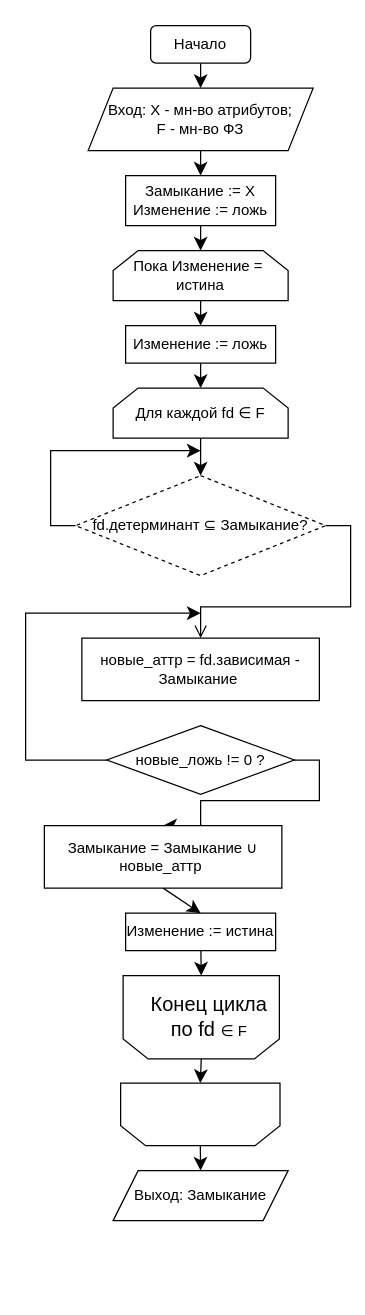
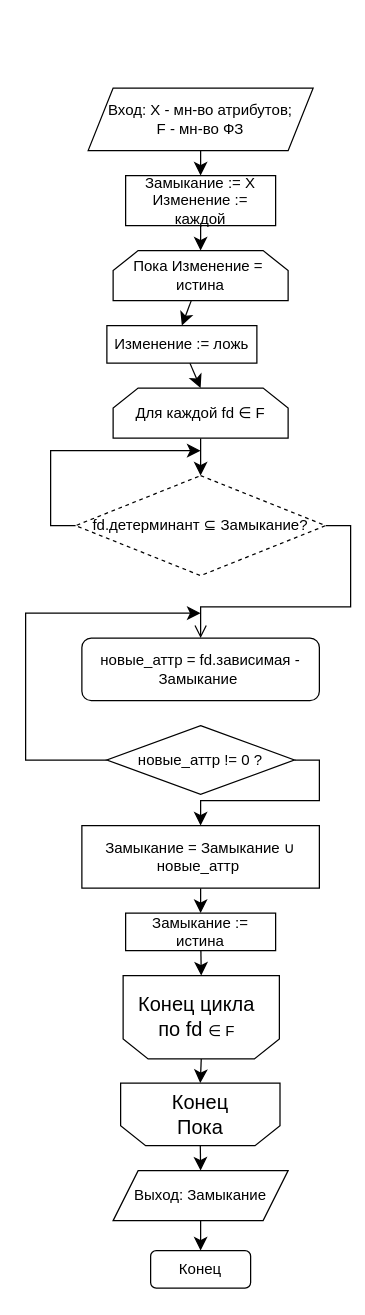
node "Начало": removed
edge "Начало" -> "Вход: X - мн-во атрибутов; F - мн-во ФЗ": removed
node "Замыкание := X Изменение := ложь": label "Замыкание := X Изменение := ложь" -> "Замыкание := X Изменение := каждой"
node "Изменение := ложь": moved (201, 344) -> (182, 344)
node "новые_аттр = fd.зависимая - Замыкание": shape rectangle -> rounded rectangle
node "новые_ложь != 0 ?": label "новые_ложь != 0 ?" -> "новые_аттр != 0 ?"
node "Замыкание = Замыкание ∪ новые_аттр": moved (163, 857) -> (201, 857)
node "Изменение := истина": label "Изменение := истина" -> "Замыкание := истина"
node "Конец цикла по fd ∈ F": moved (210, 1017) -> (198, 1017)
node "Конец Пока": added
edge "Выход: Замыкание" -> "Конец": added
node "Конец": added
